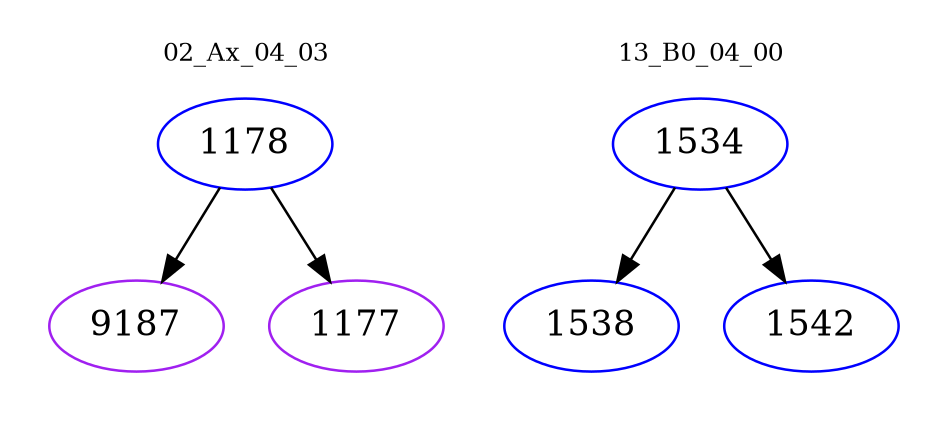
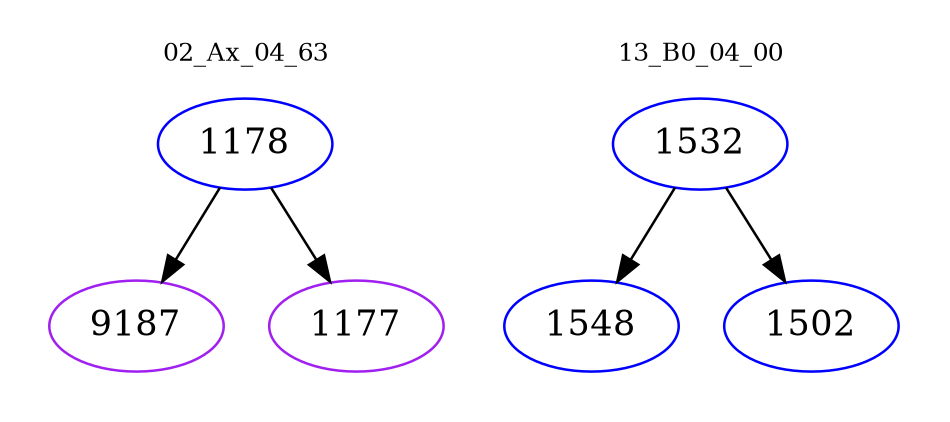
cluster "02_Ax_04_03": label "02_Ax_04_03" -> "02_Ax_04_63"
node "1534": label "1534" -> "1532"
node "1538": label "1538" -> "1548"
node "1542": label "1542" -> "1502"
